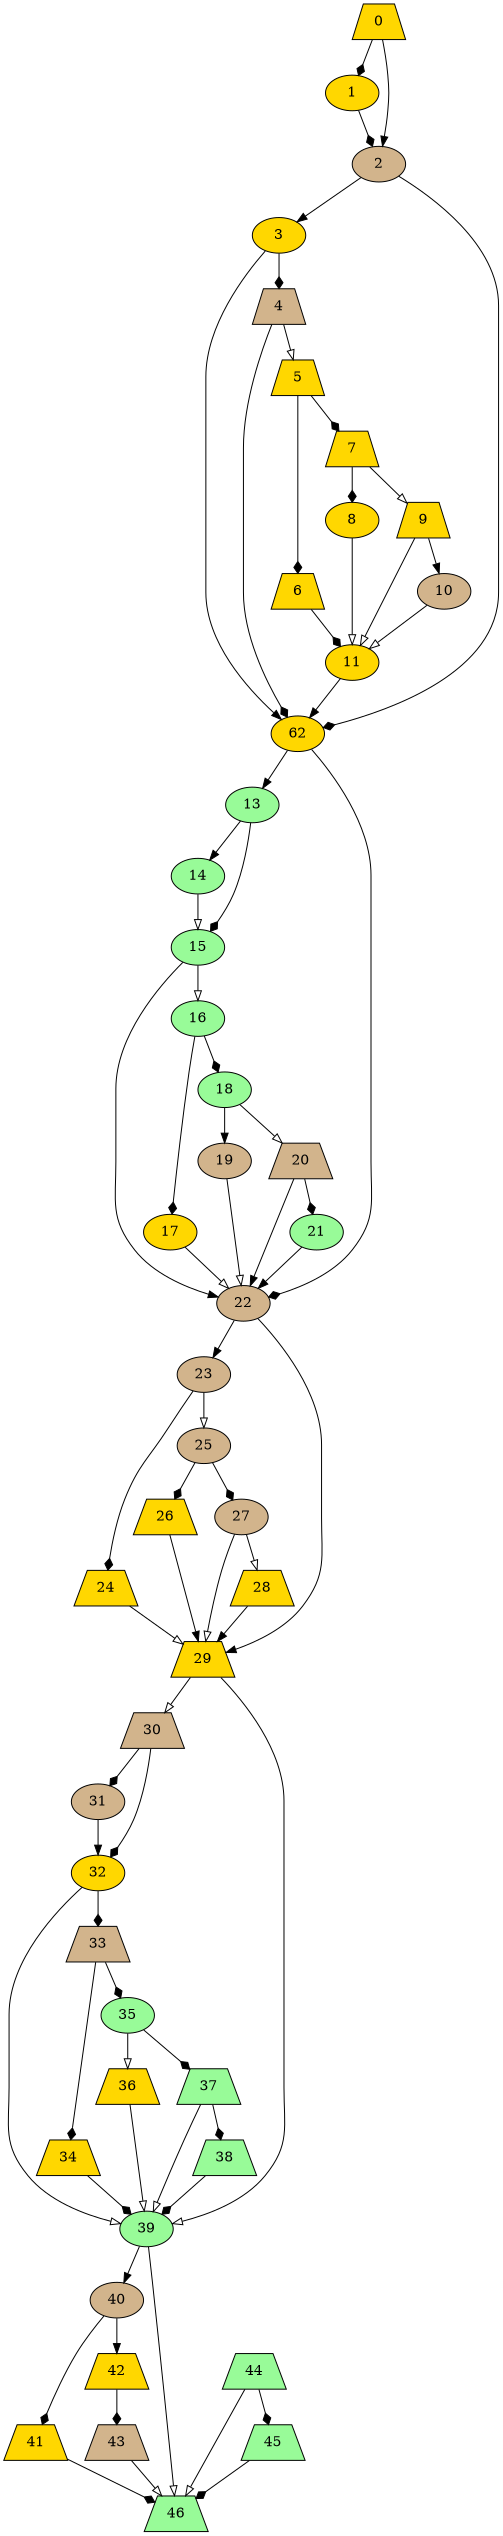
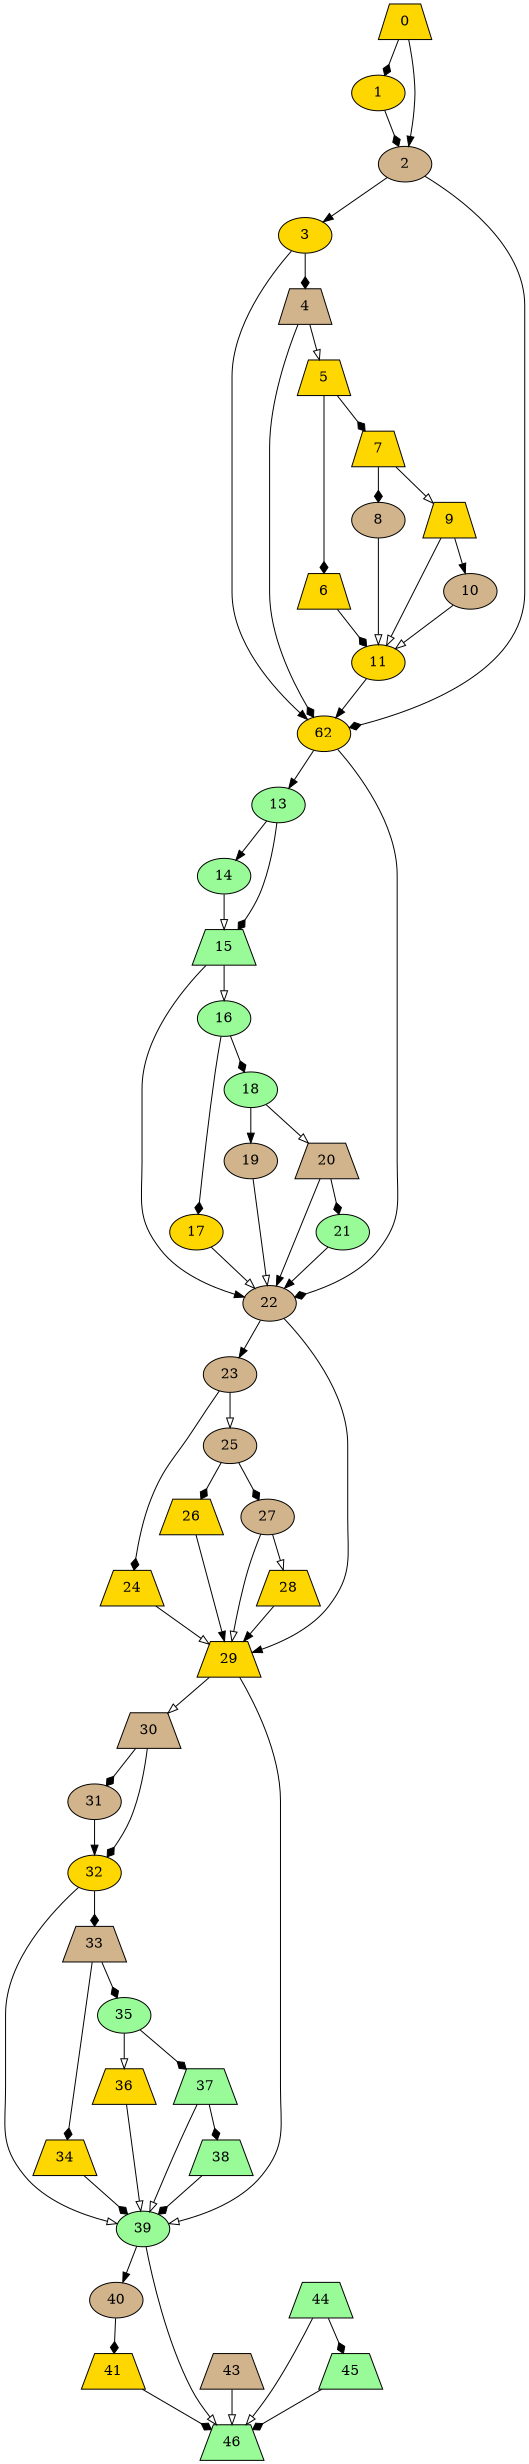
node "8": fillcolor gold -> tan
node "15": shape ellipse -> trapezium
node "42": removed
